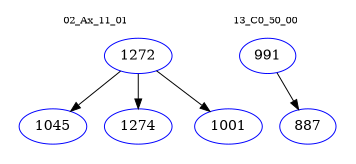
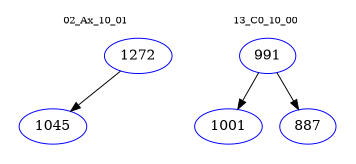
cluster "02_Ax_11_01": label "02_Ax_11_01" -> "02_Ax_10_01"
cluster "13_C0_50_00": label "13_C0_50_00" -> "13_C0_10_00"
edge "1272" -> "1001": now "991" -> "1001"
node "1274": removed
